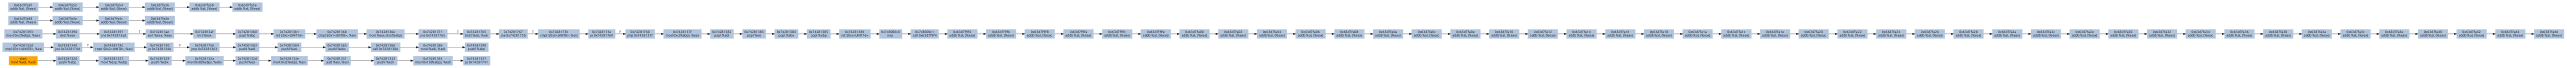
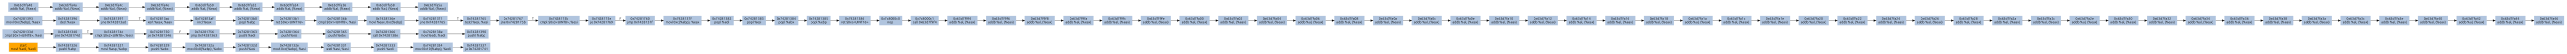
edge "0x63d7fa4e addb %al, (%eax)" -> "0x63d7fa50 addb %al, (%eax)": added
